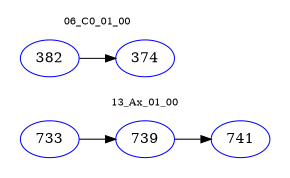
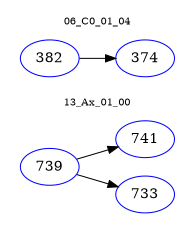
cluster "06_C0_01_00": label "06_C0_01_00" -> "06_C0_01_04"
edge "733" -> "739": reversed
